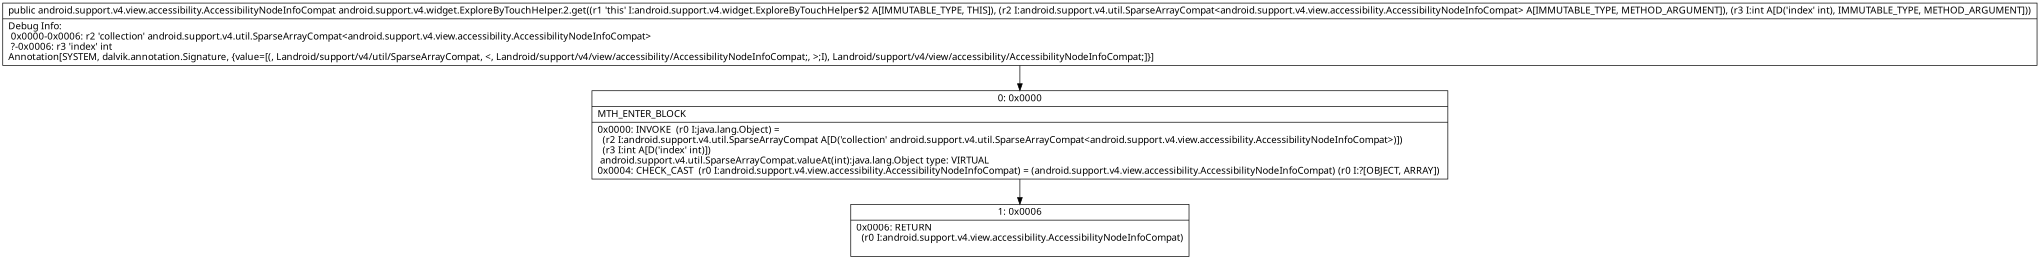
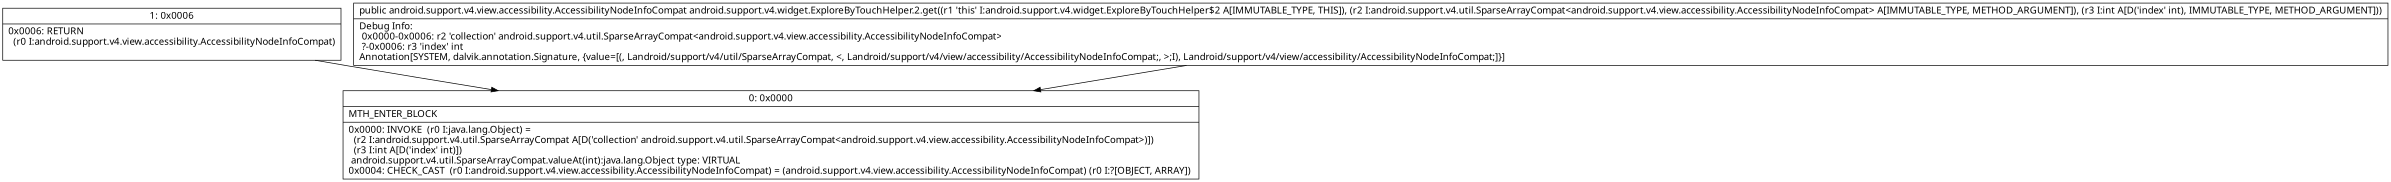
edge "0: 0x0000" -> "1: 0x0006": reversed
